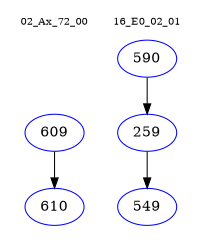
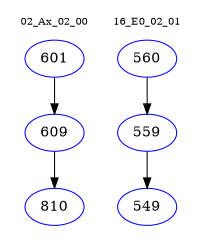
cluster "02_Ax_72_00": label "02_Ax_72_00" -> "02_Ax_02_00"
node "601": added
node "590": label "590" -> "560"
node "259": label "259" -> "559"
node "610": label "610" -> "810"
